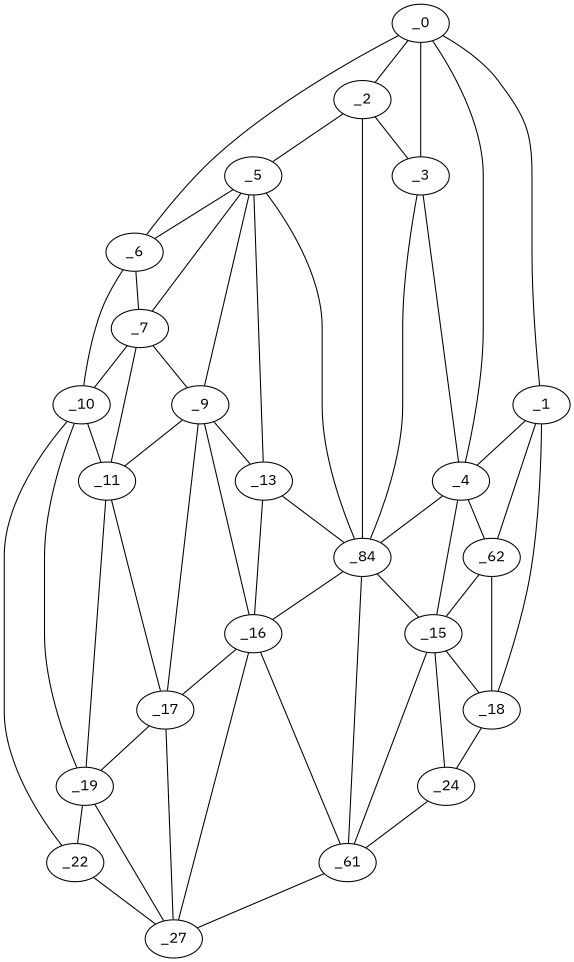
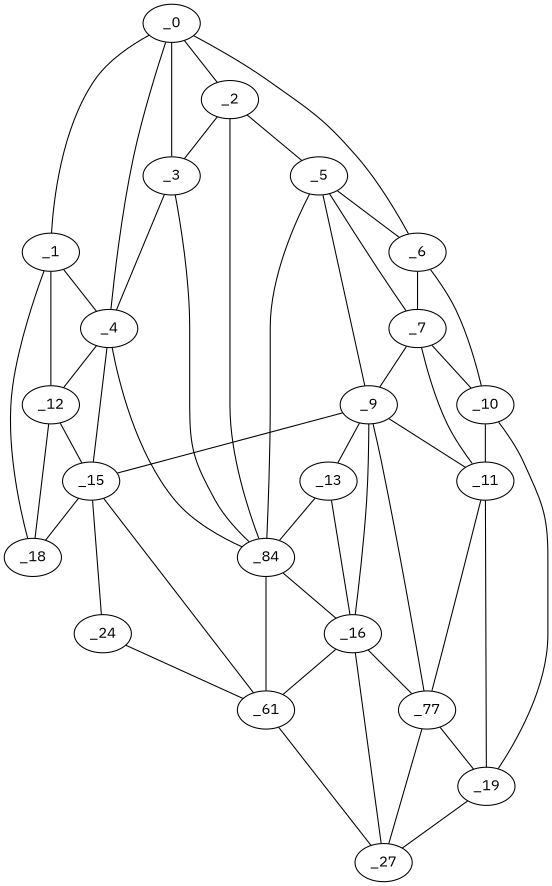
edge "_5" -- "_13": removed
node "_62": label "_62" -> "_12"
edge "_84" -- "_15": now "_9" -- "_15"
node "_17": label "_17" -> "_77"
edge "_18" -- "_24": removed
node "_22": removed
